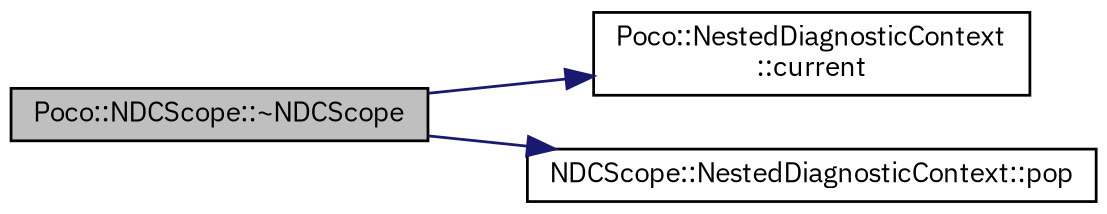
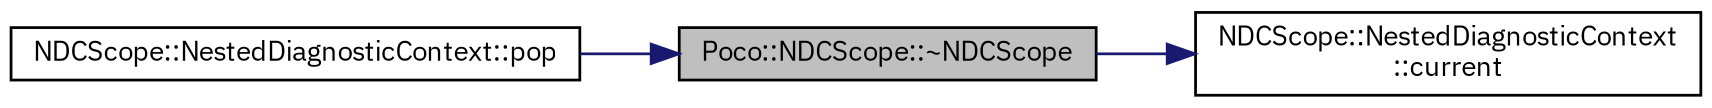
node "Poco::NestedDiagnosticContext ::current": label "Poco::NestedDiagnosticContext ::current" -> "NDCScope::NestedDiagnosticContext ::current"
edge "Poco::NDCScope::~NDCScope" -> "NDCScope::NestedDiagnosticContext::pop": reversed
